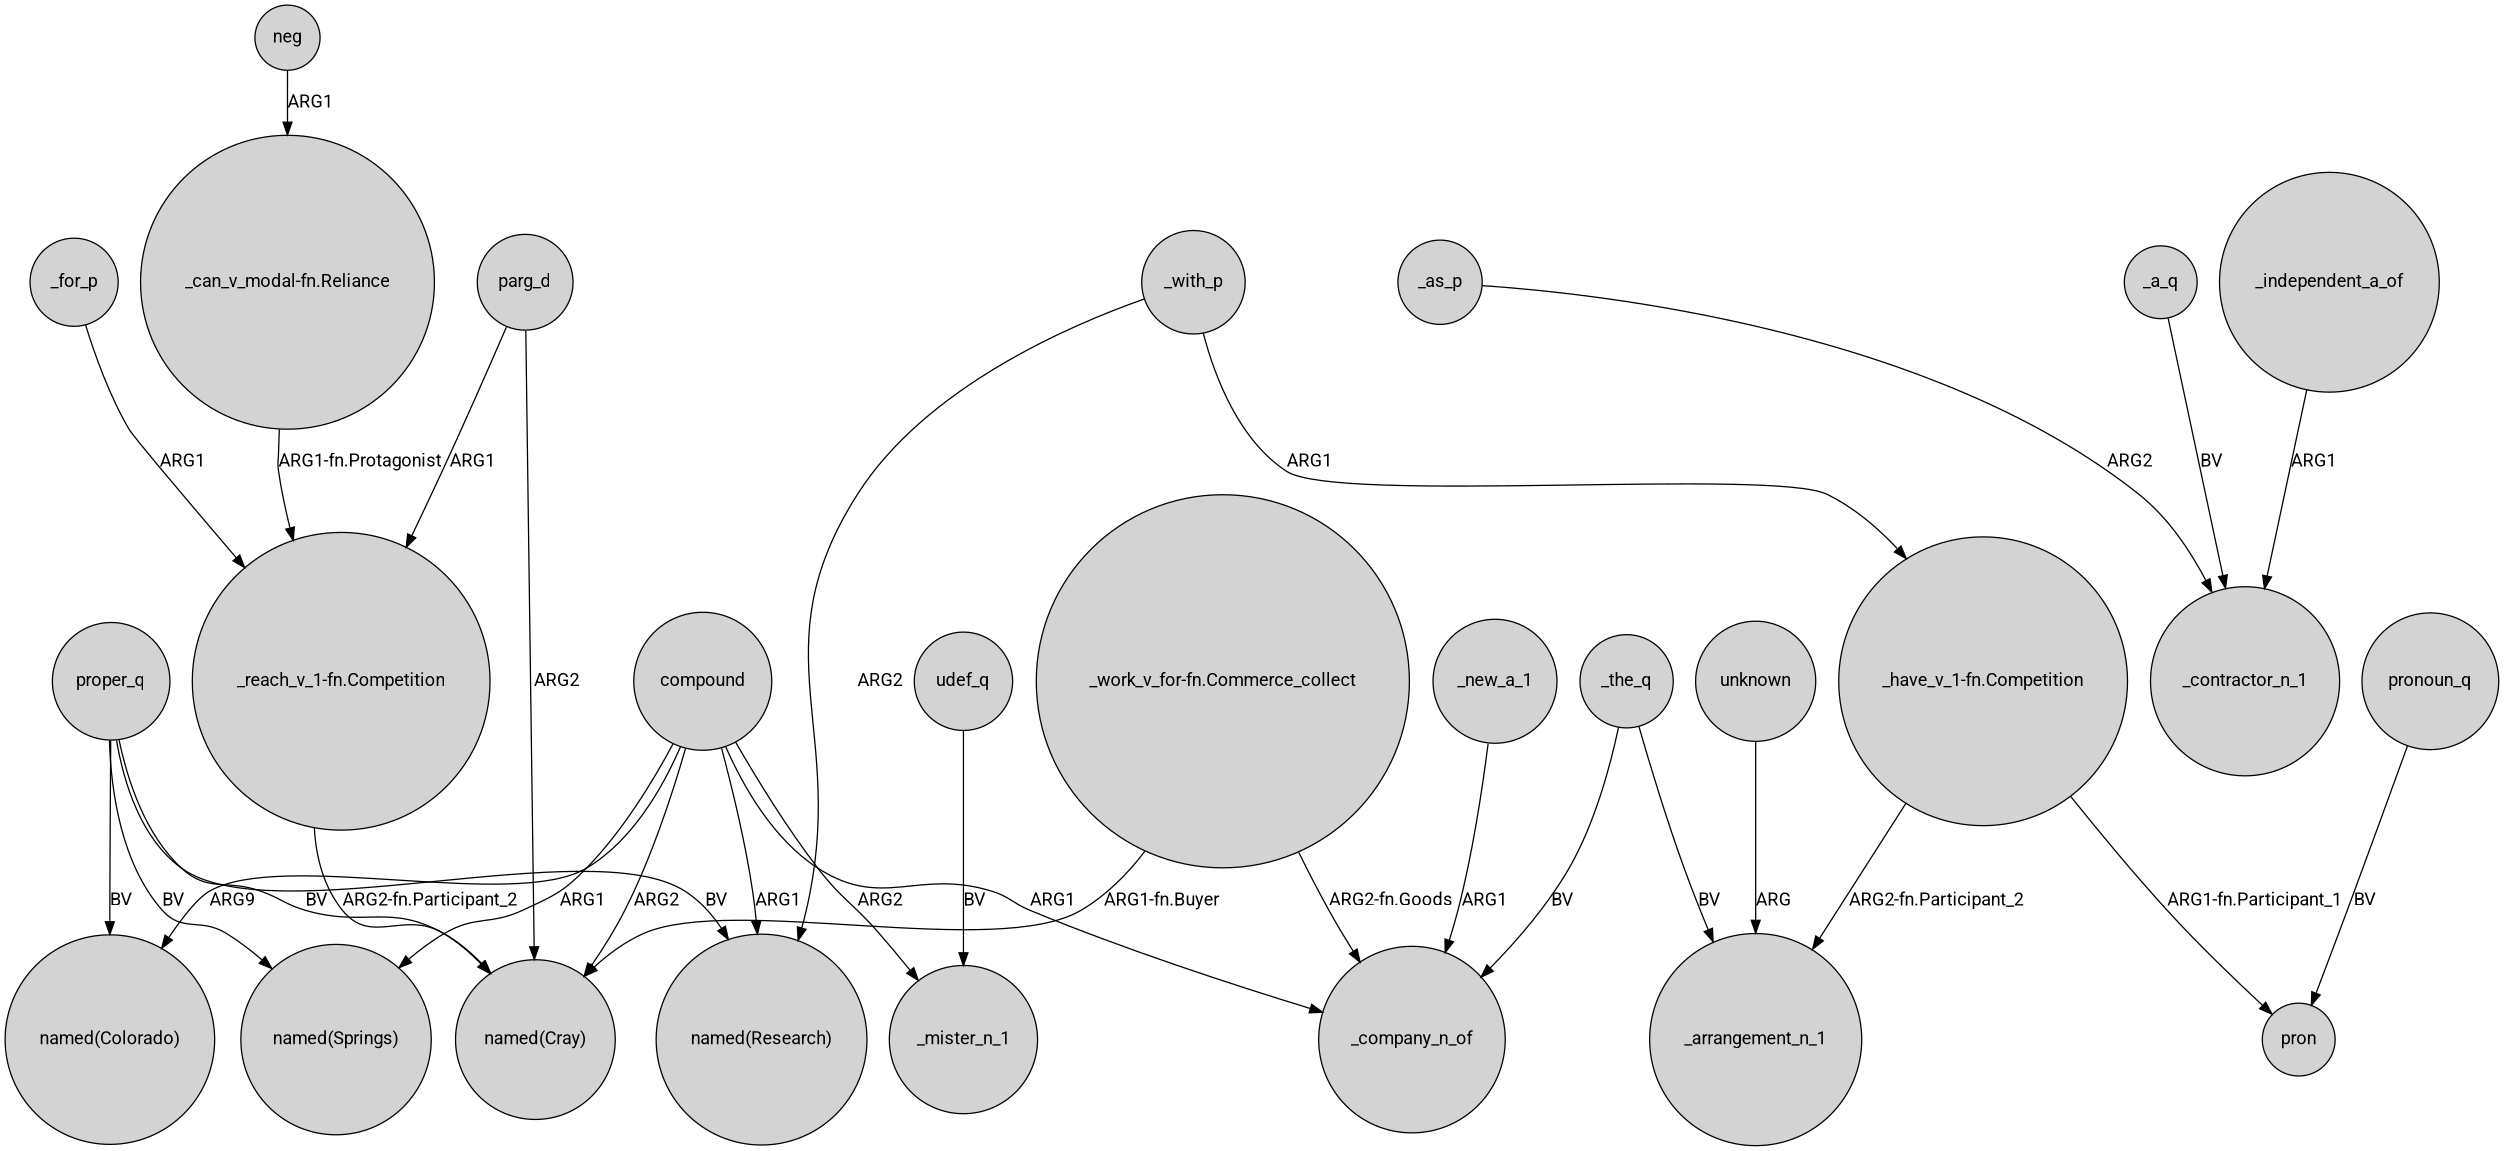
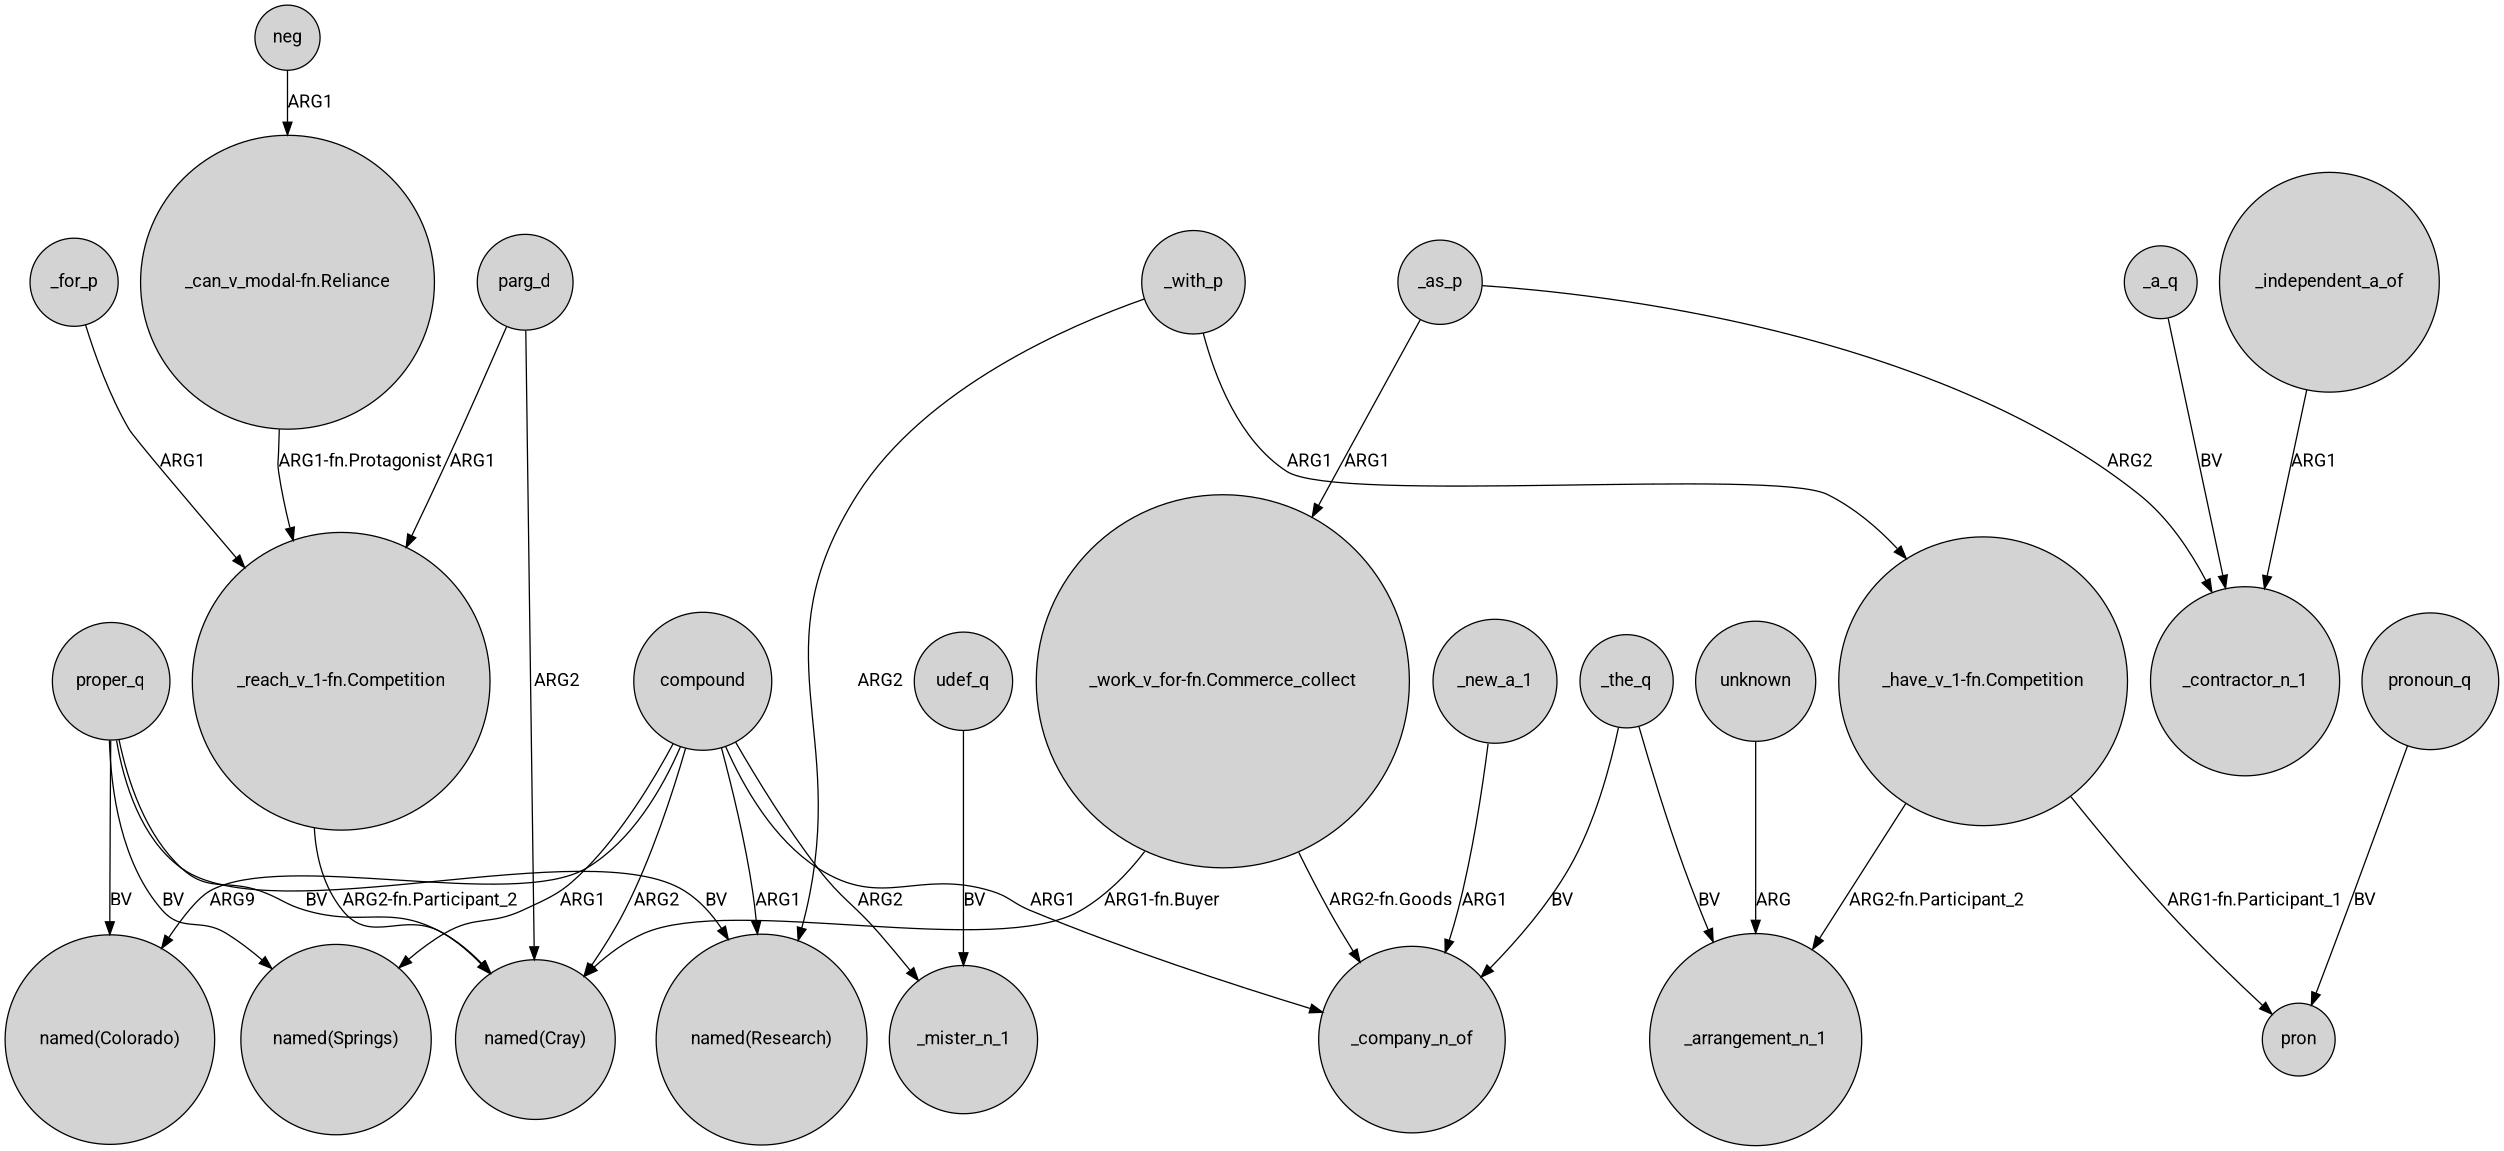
edge "_as_p" -> "_work_v_for-fn.Commerce_collect": added, label "ARG1"
